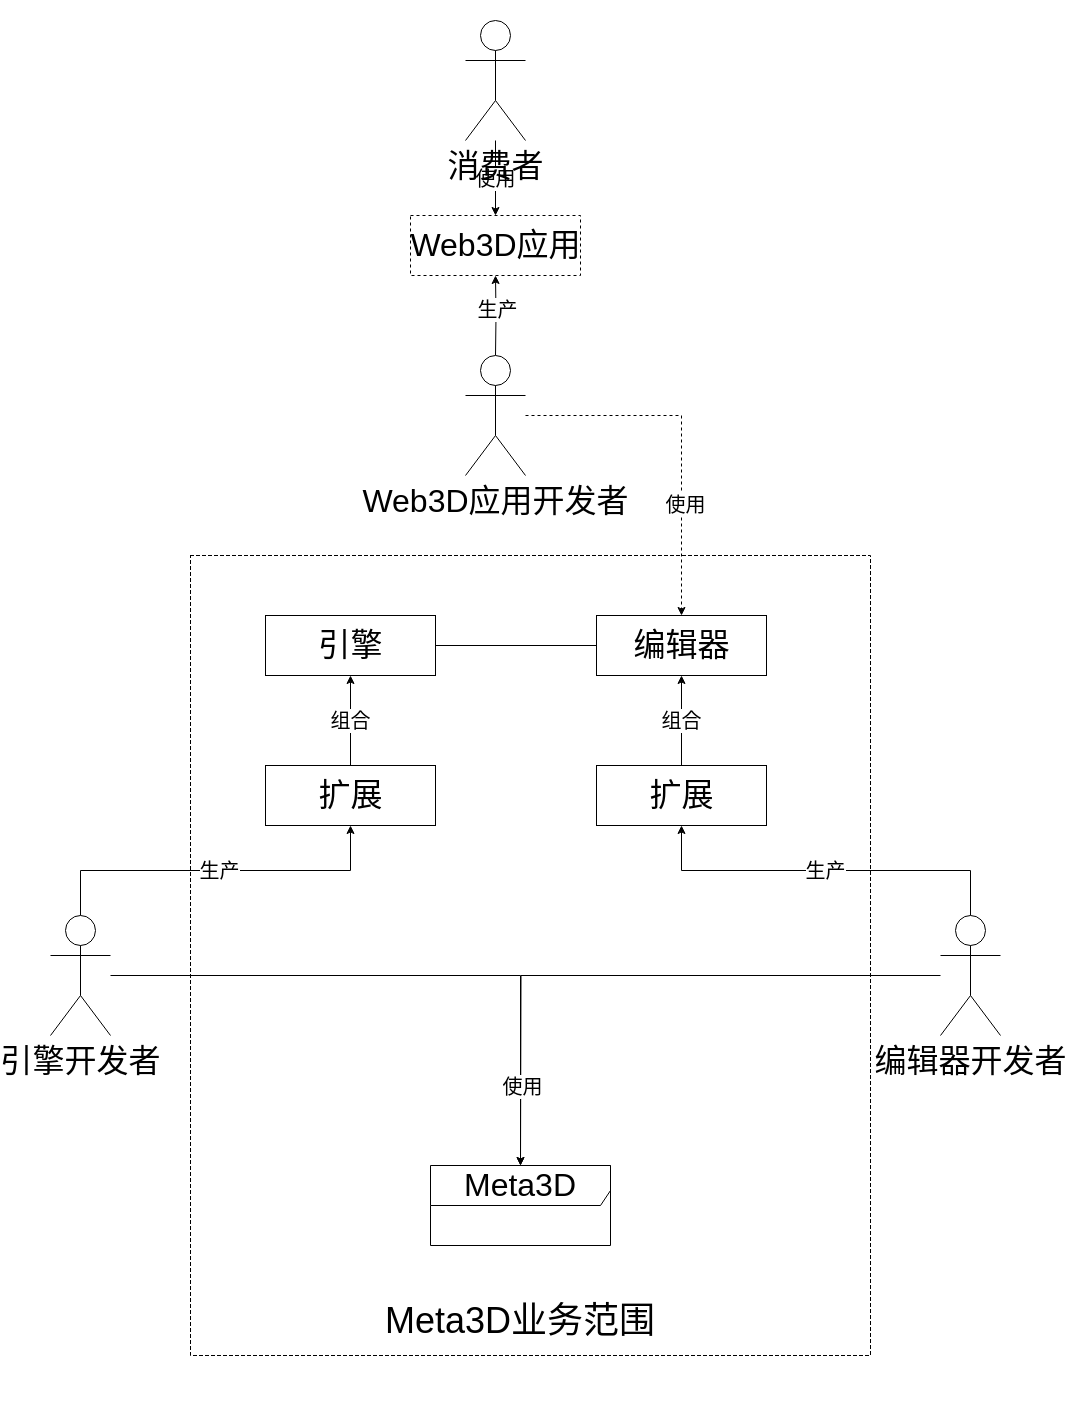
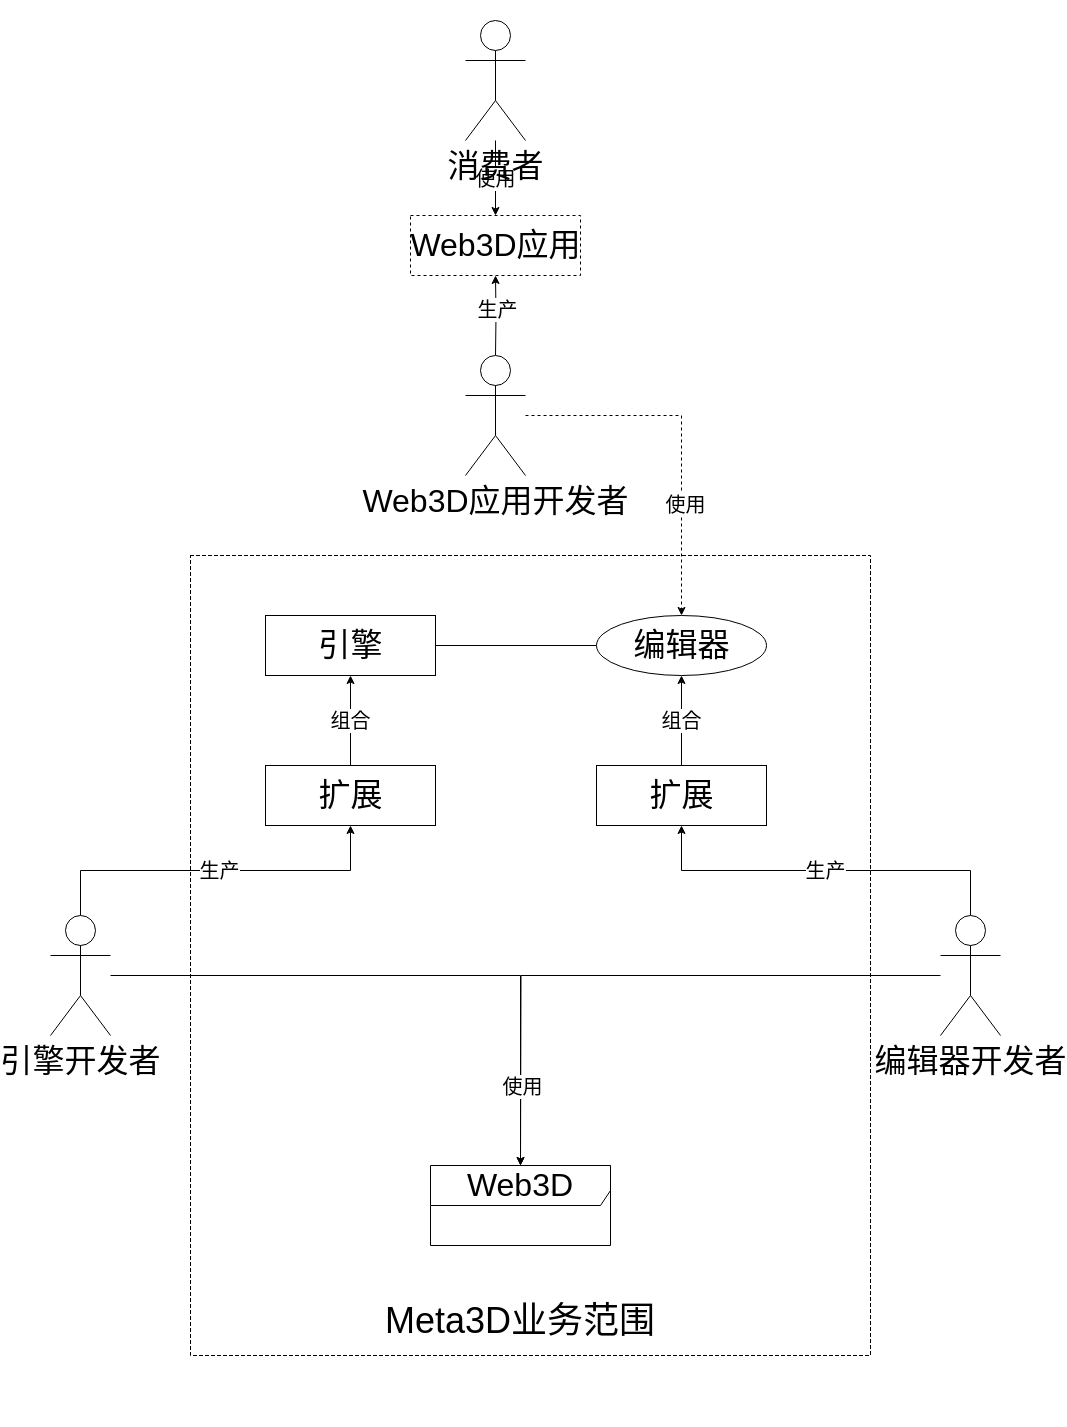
node "编辑器": shape rectangle -> ellipse
node "Meta3D": label "Meta3D" -> "Web3D"
